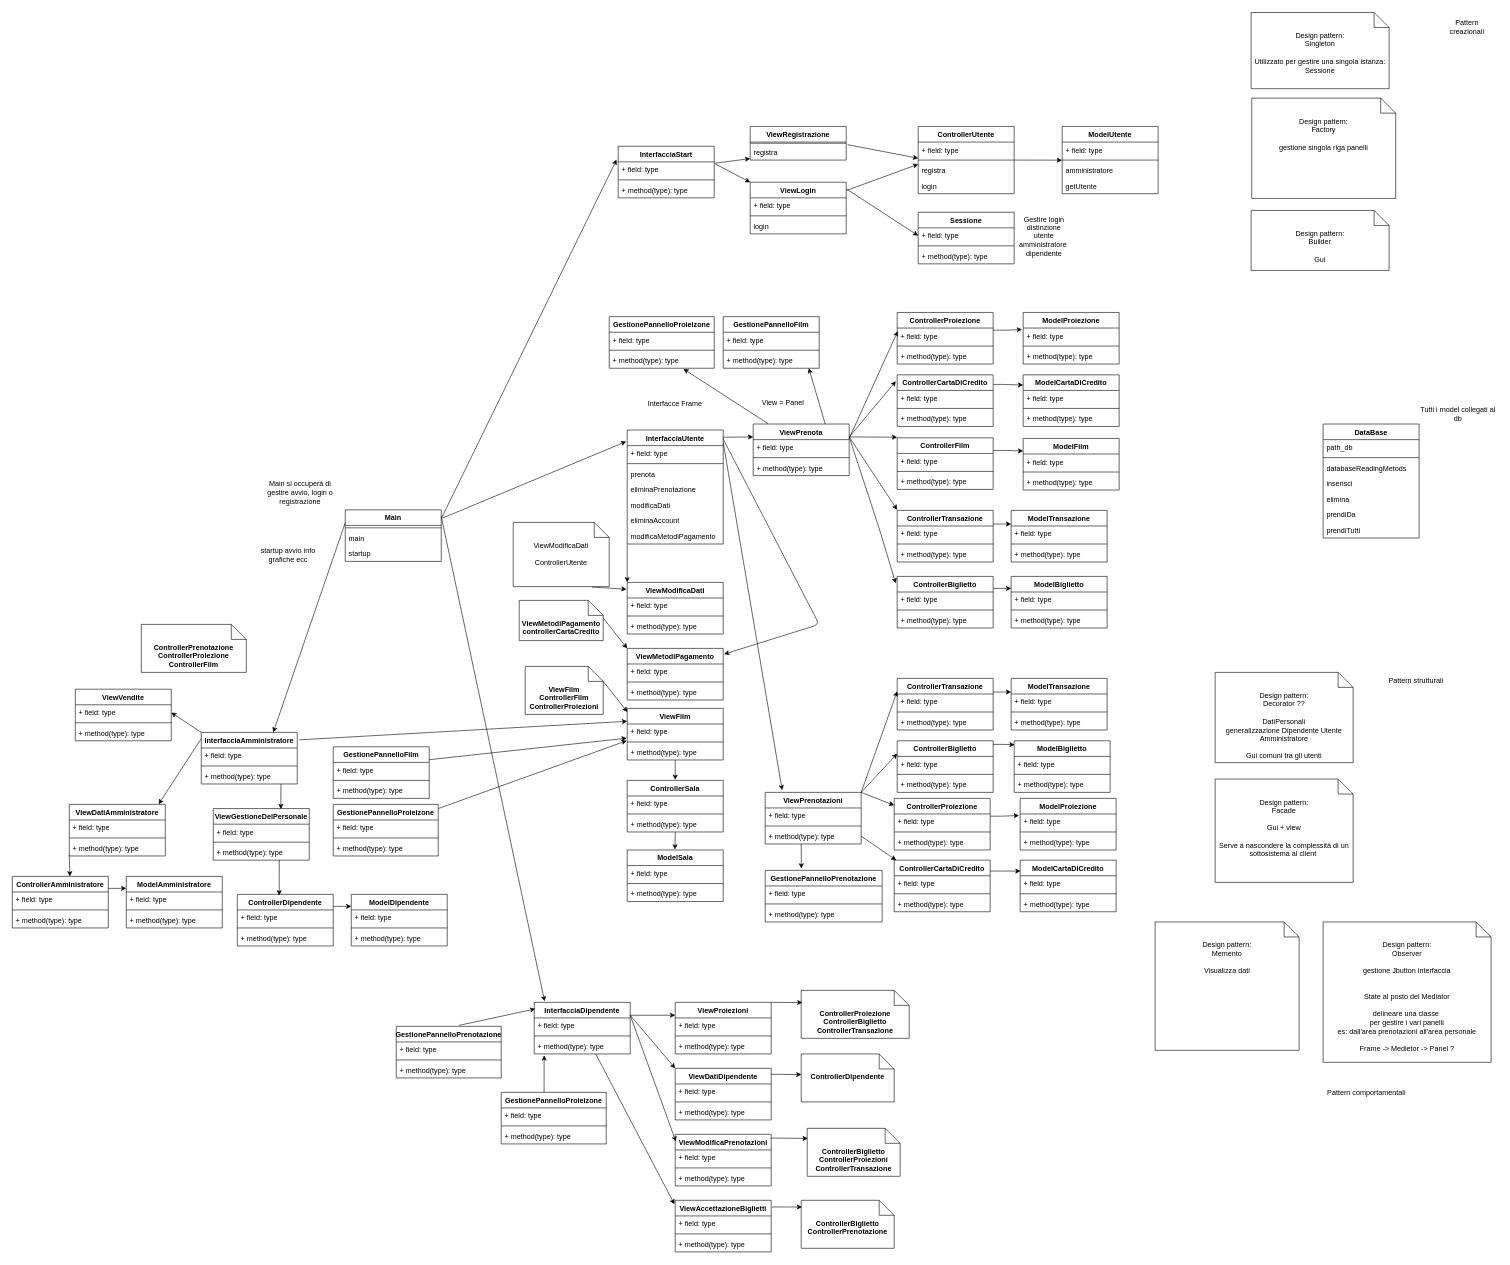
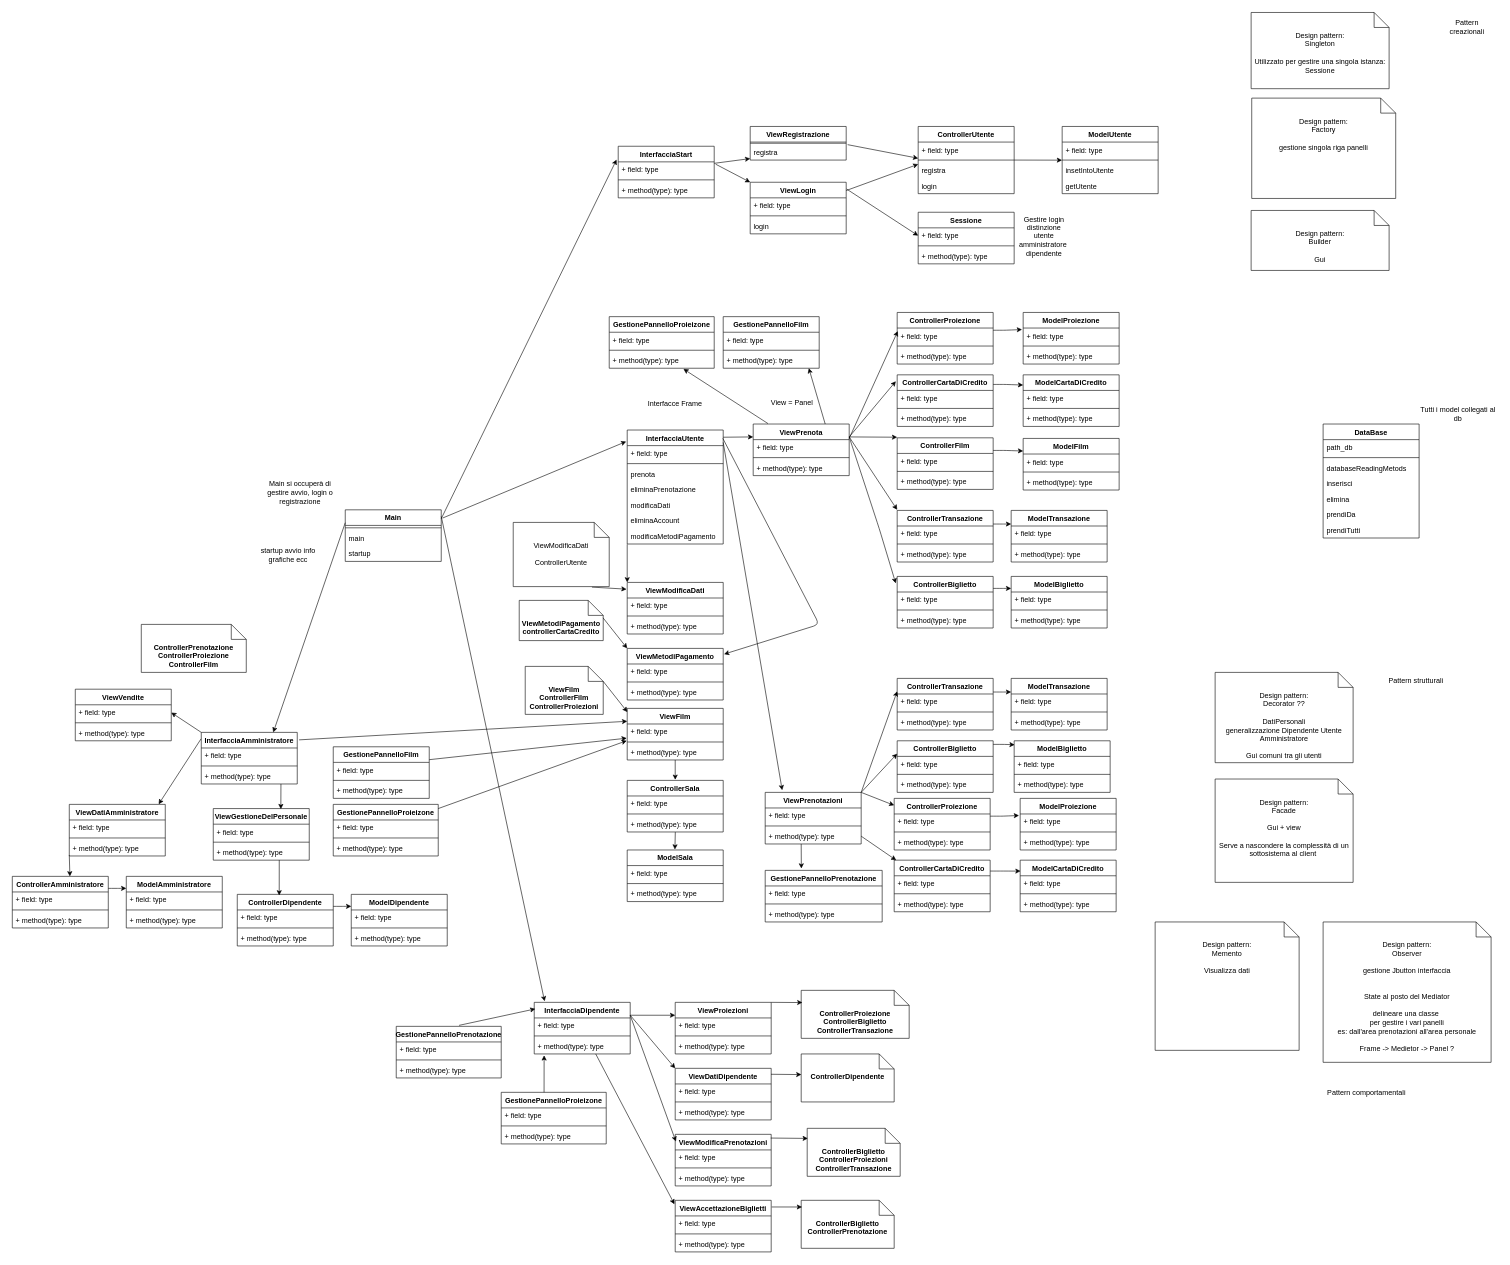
node "amministratore": label "amministratore" -> "insetIntoUtente"
node "View = Panel": moved (783, 402) -> (792, 402)
